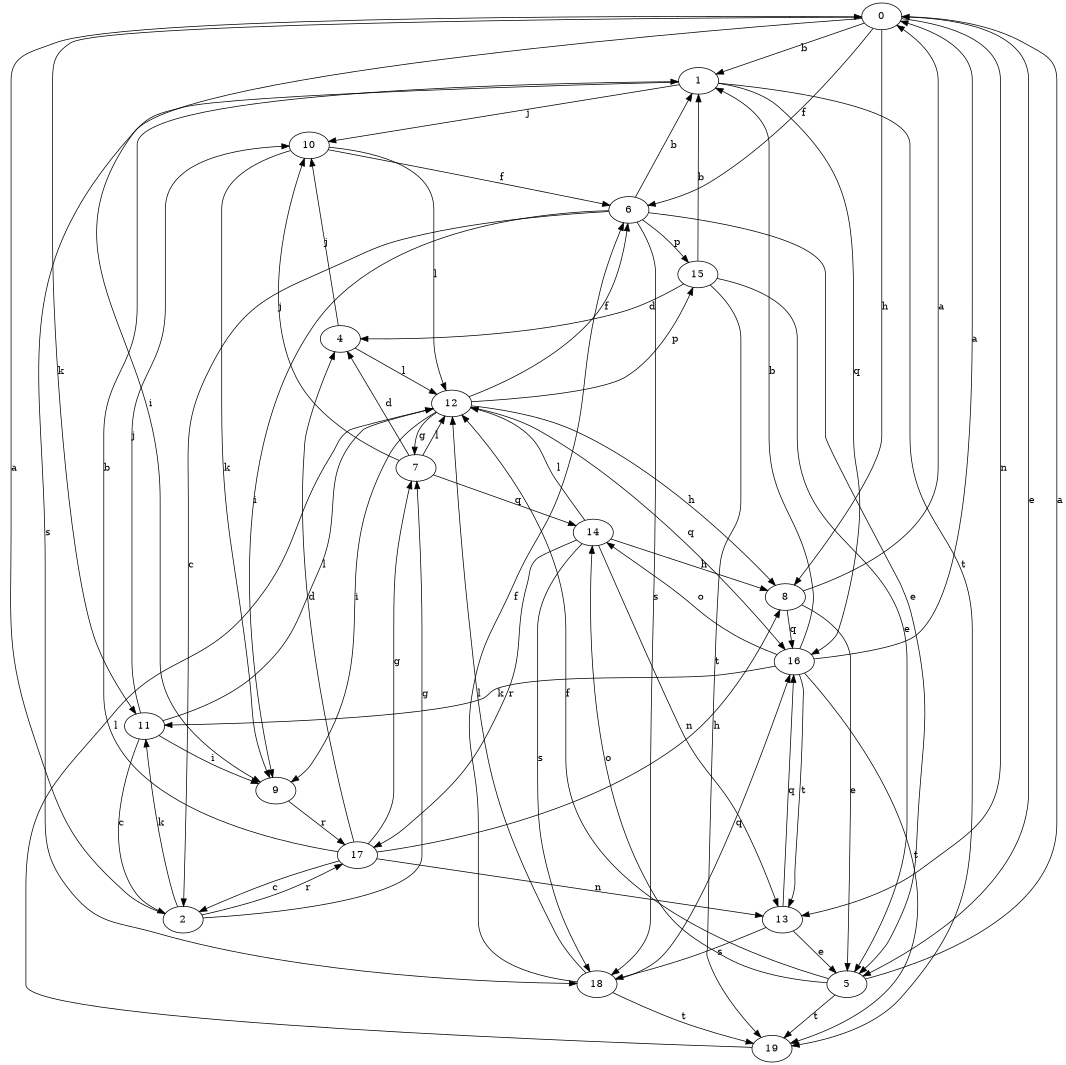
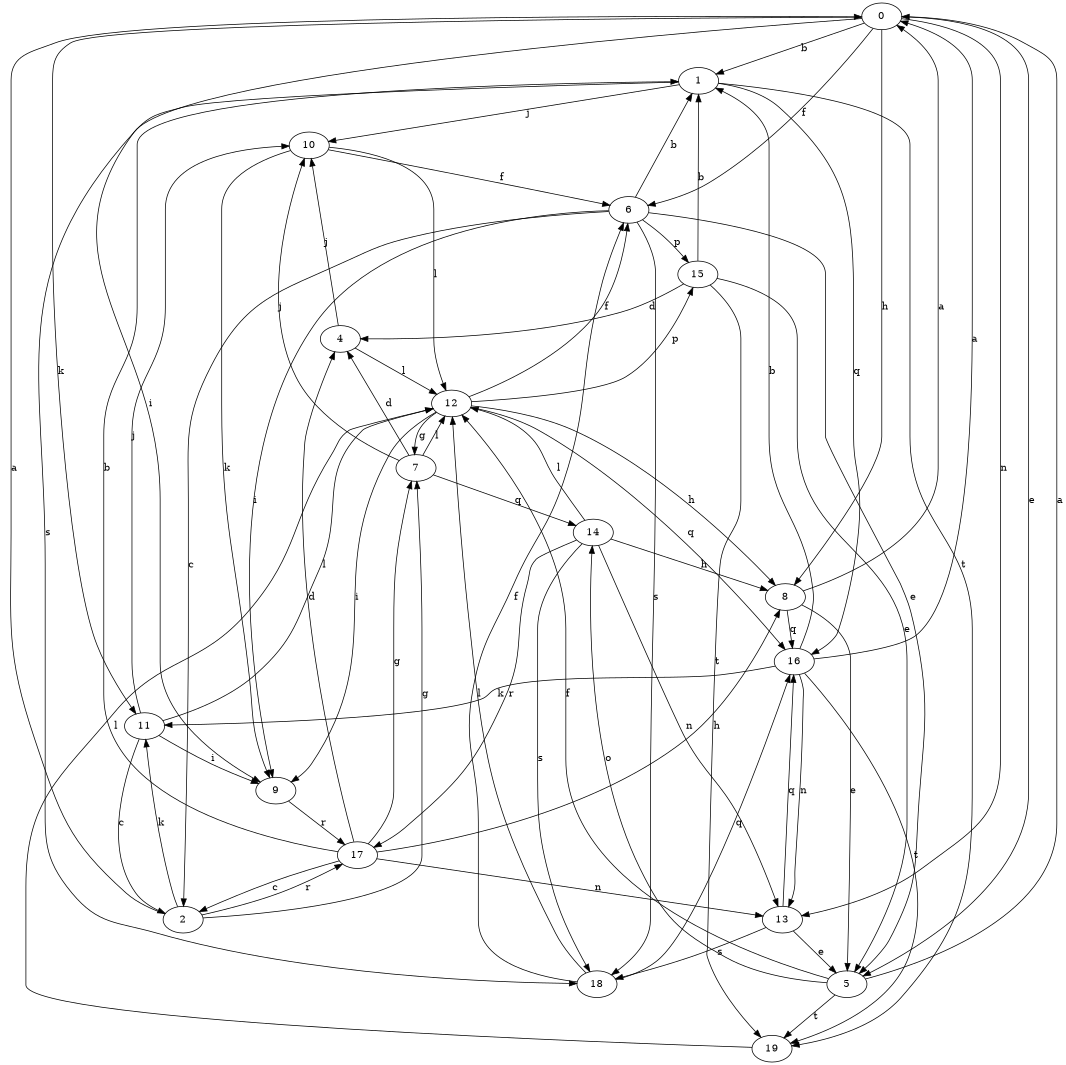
edge "16" -> "14": removed, label "o"
edge "16" -> "13": label "t" -> "n"
edge "18" -> "19": removed, label "t"
